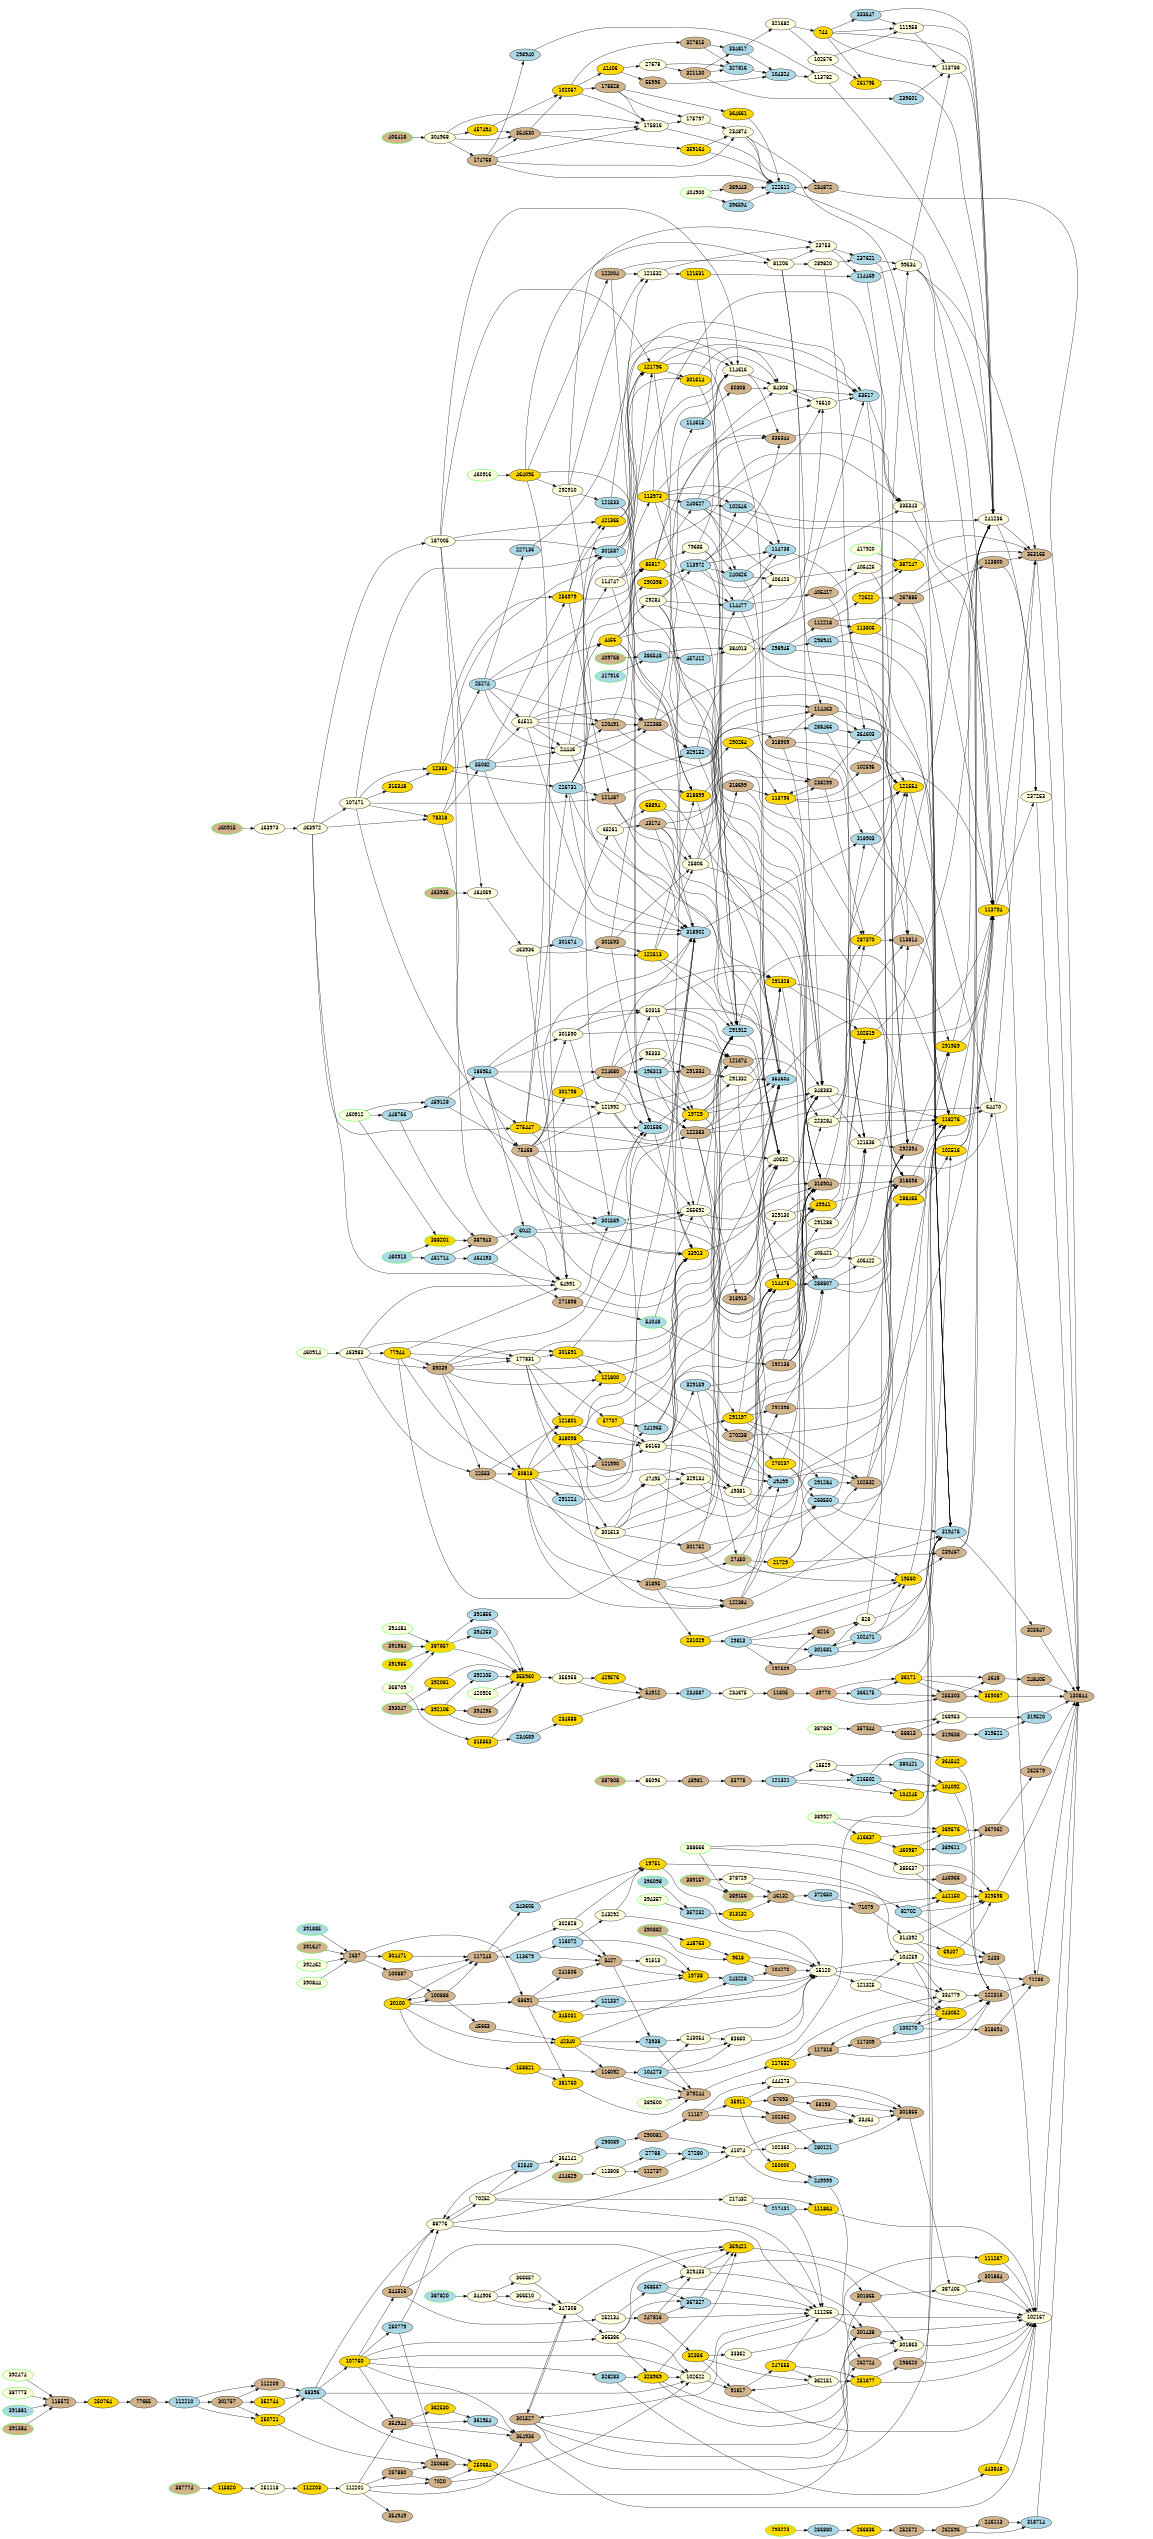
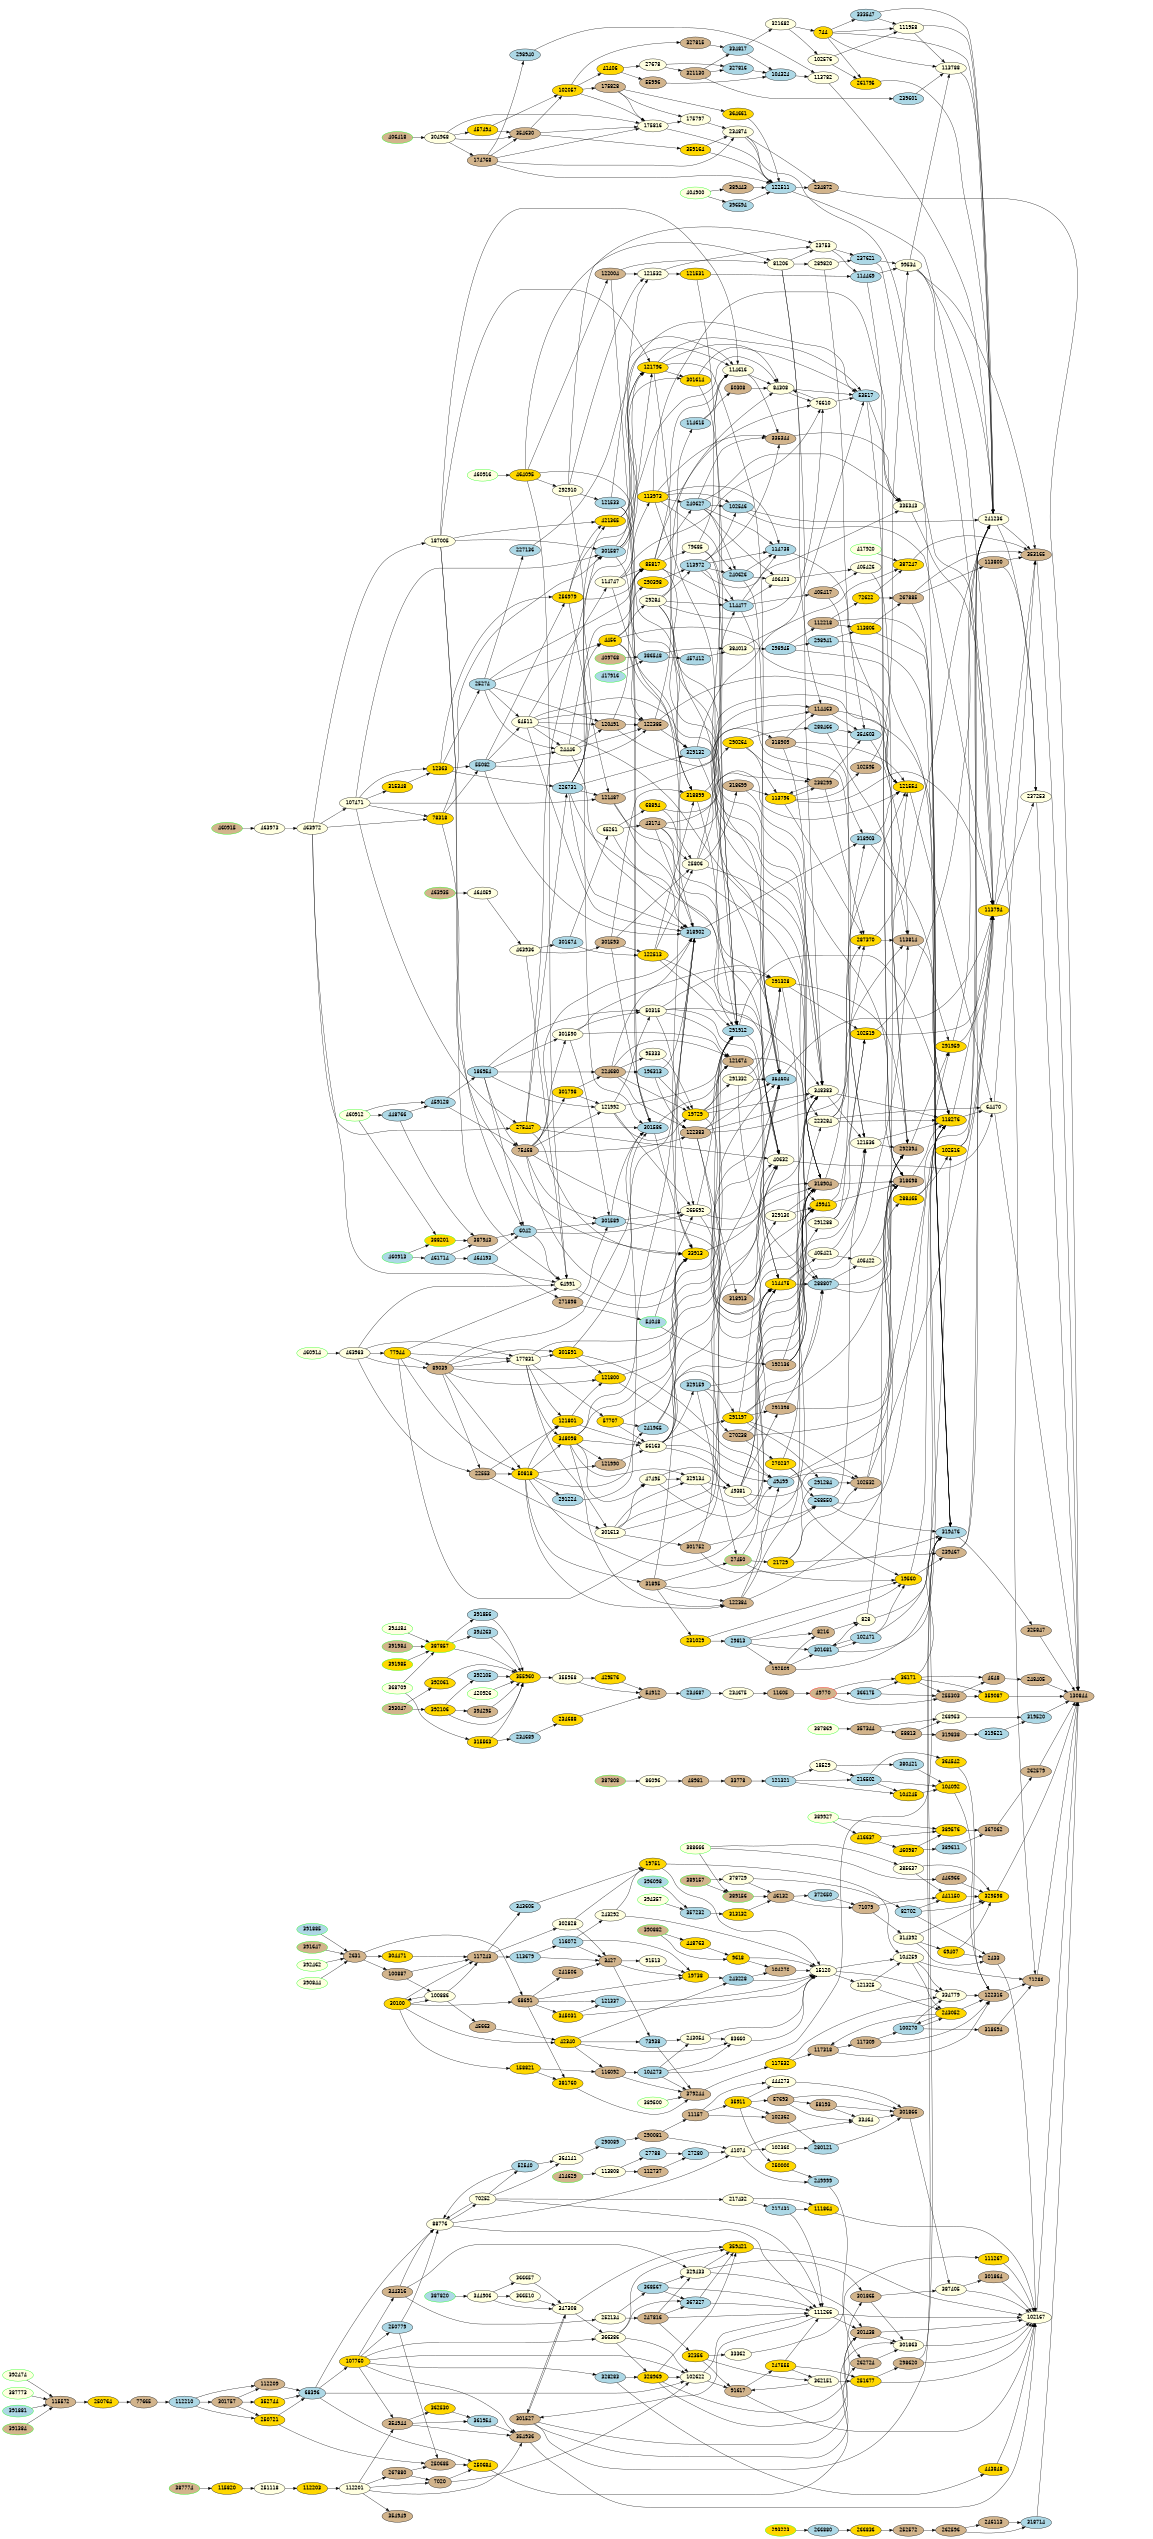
edge "327815" -> "327816": removed
edge "187005" -> "464059": now "187005" -> "6042"
node "291334": removed
node "2637": label "2637" -> "2631"
node "100886": fillcolor tan -> lightyellow
